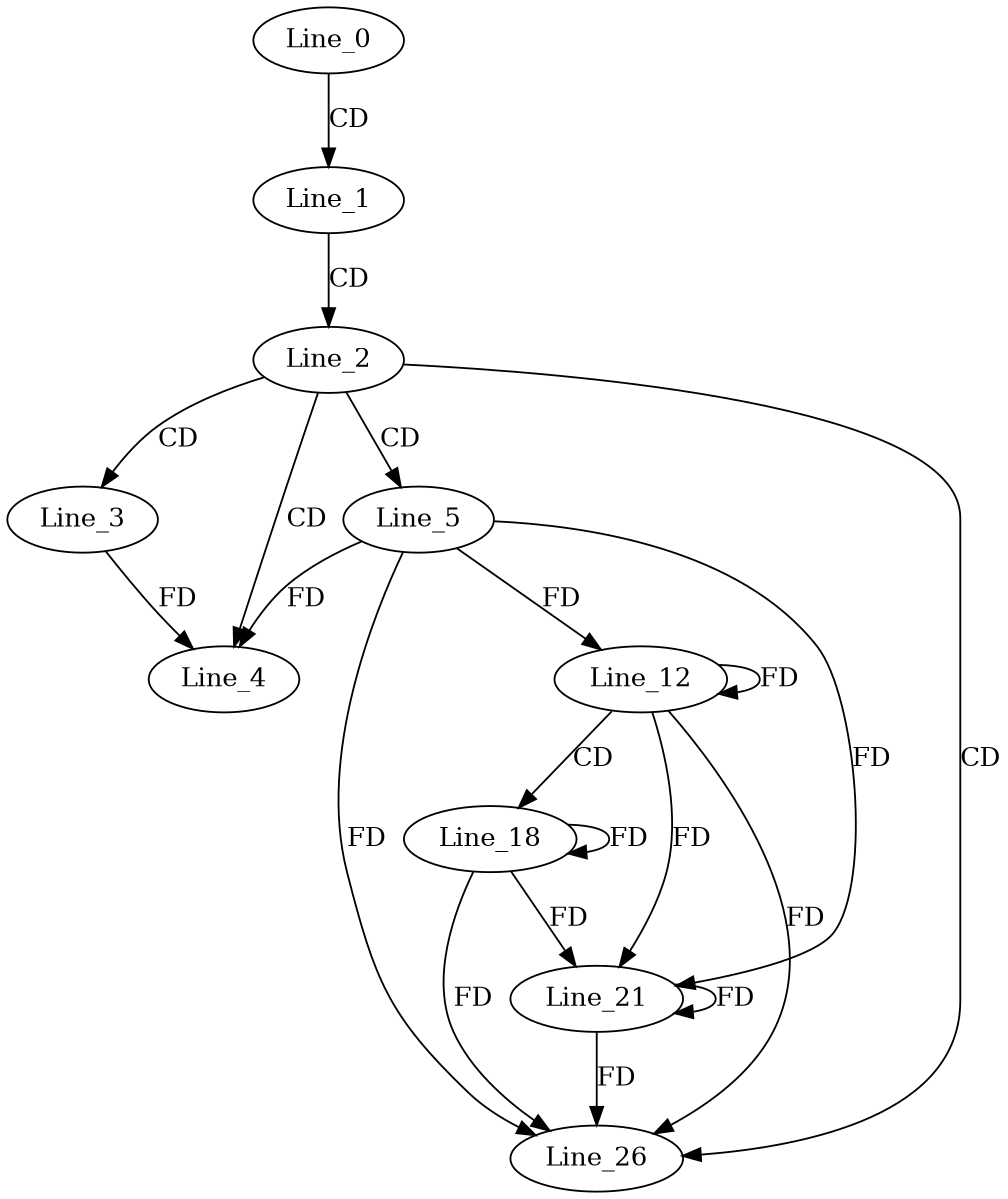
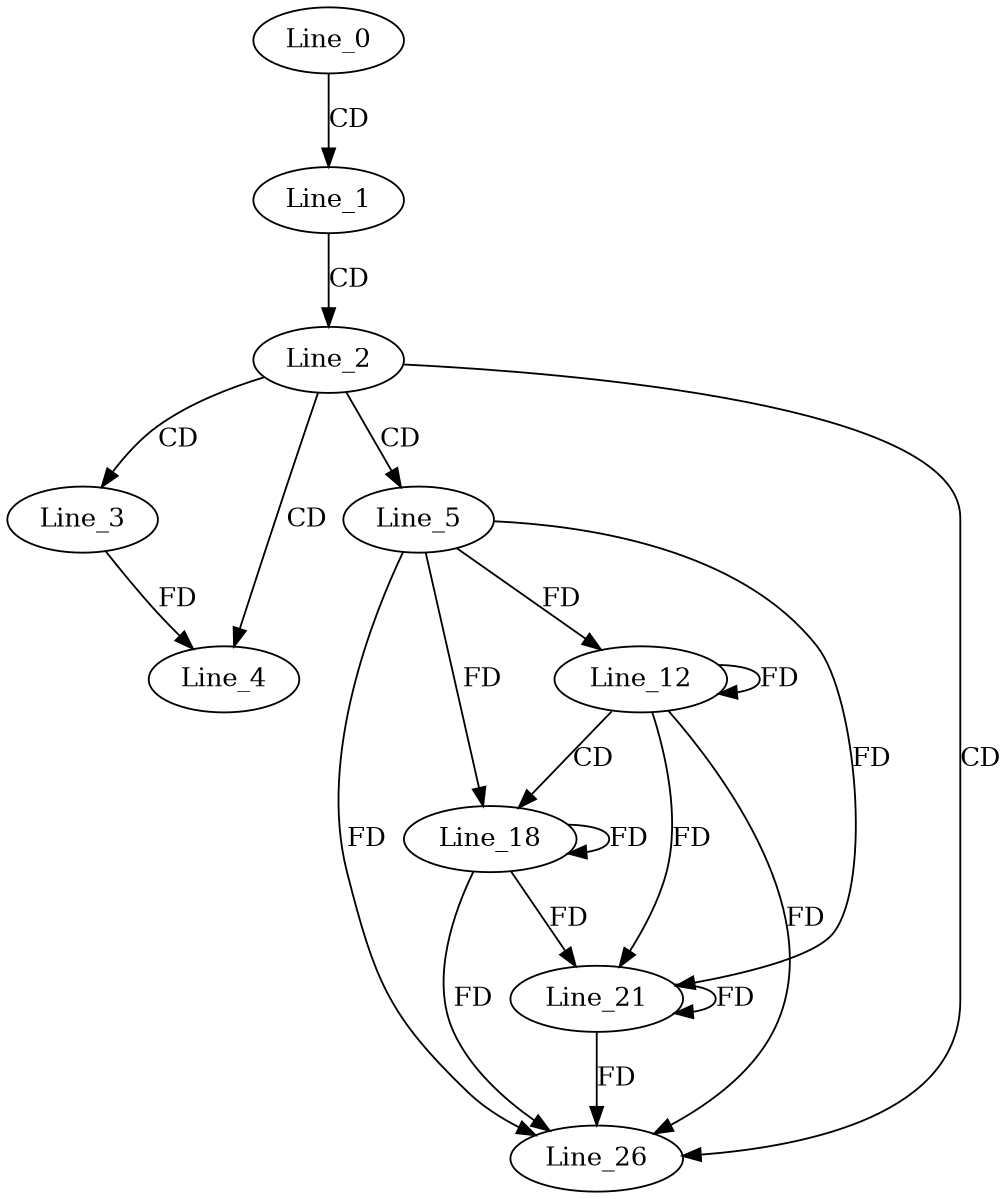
edge "Line_5" -> "Line_4": now "Line_5" -> "Line_18"
